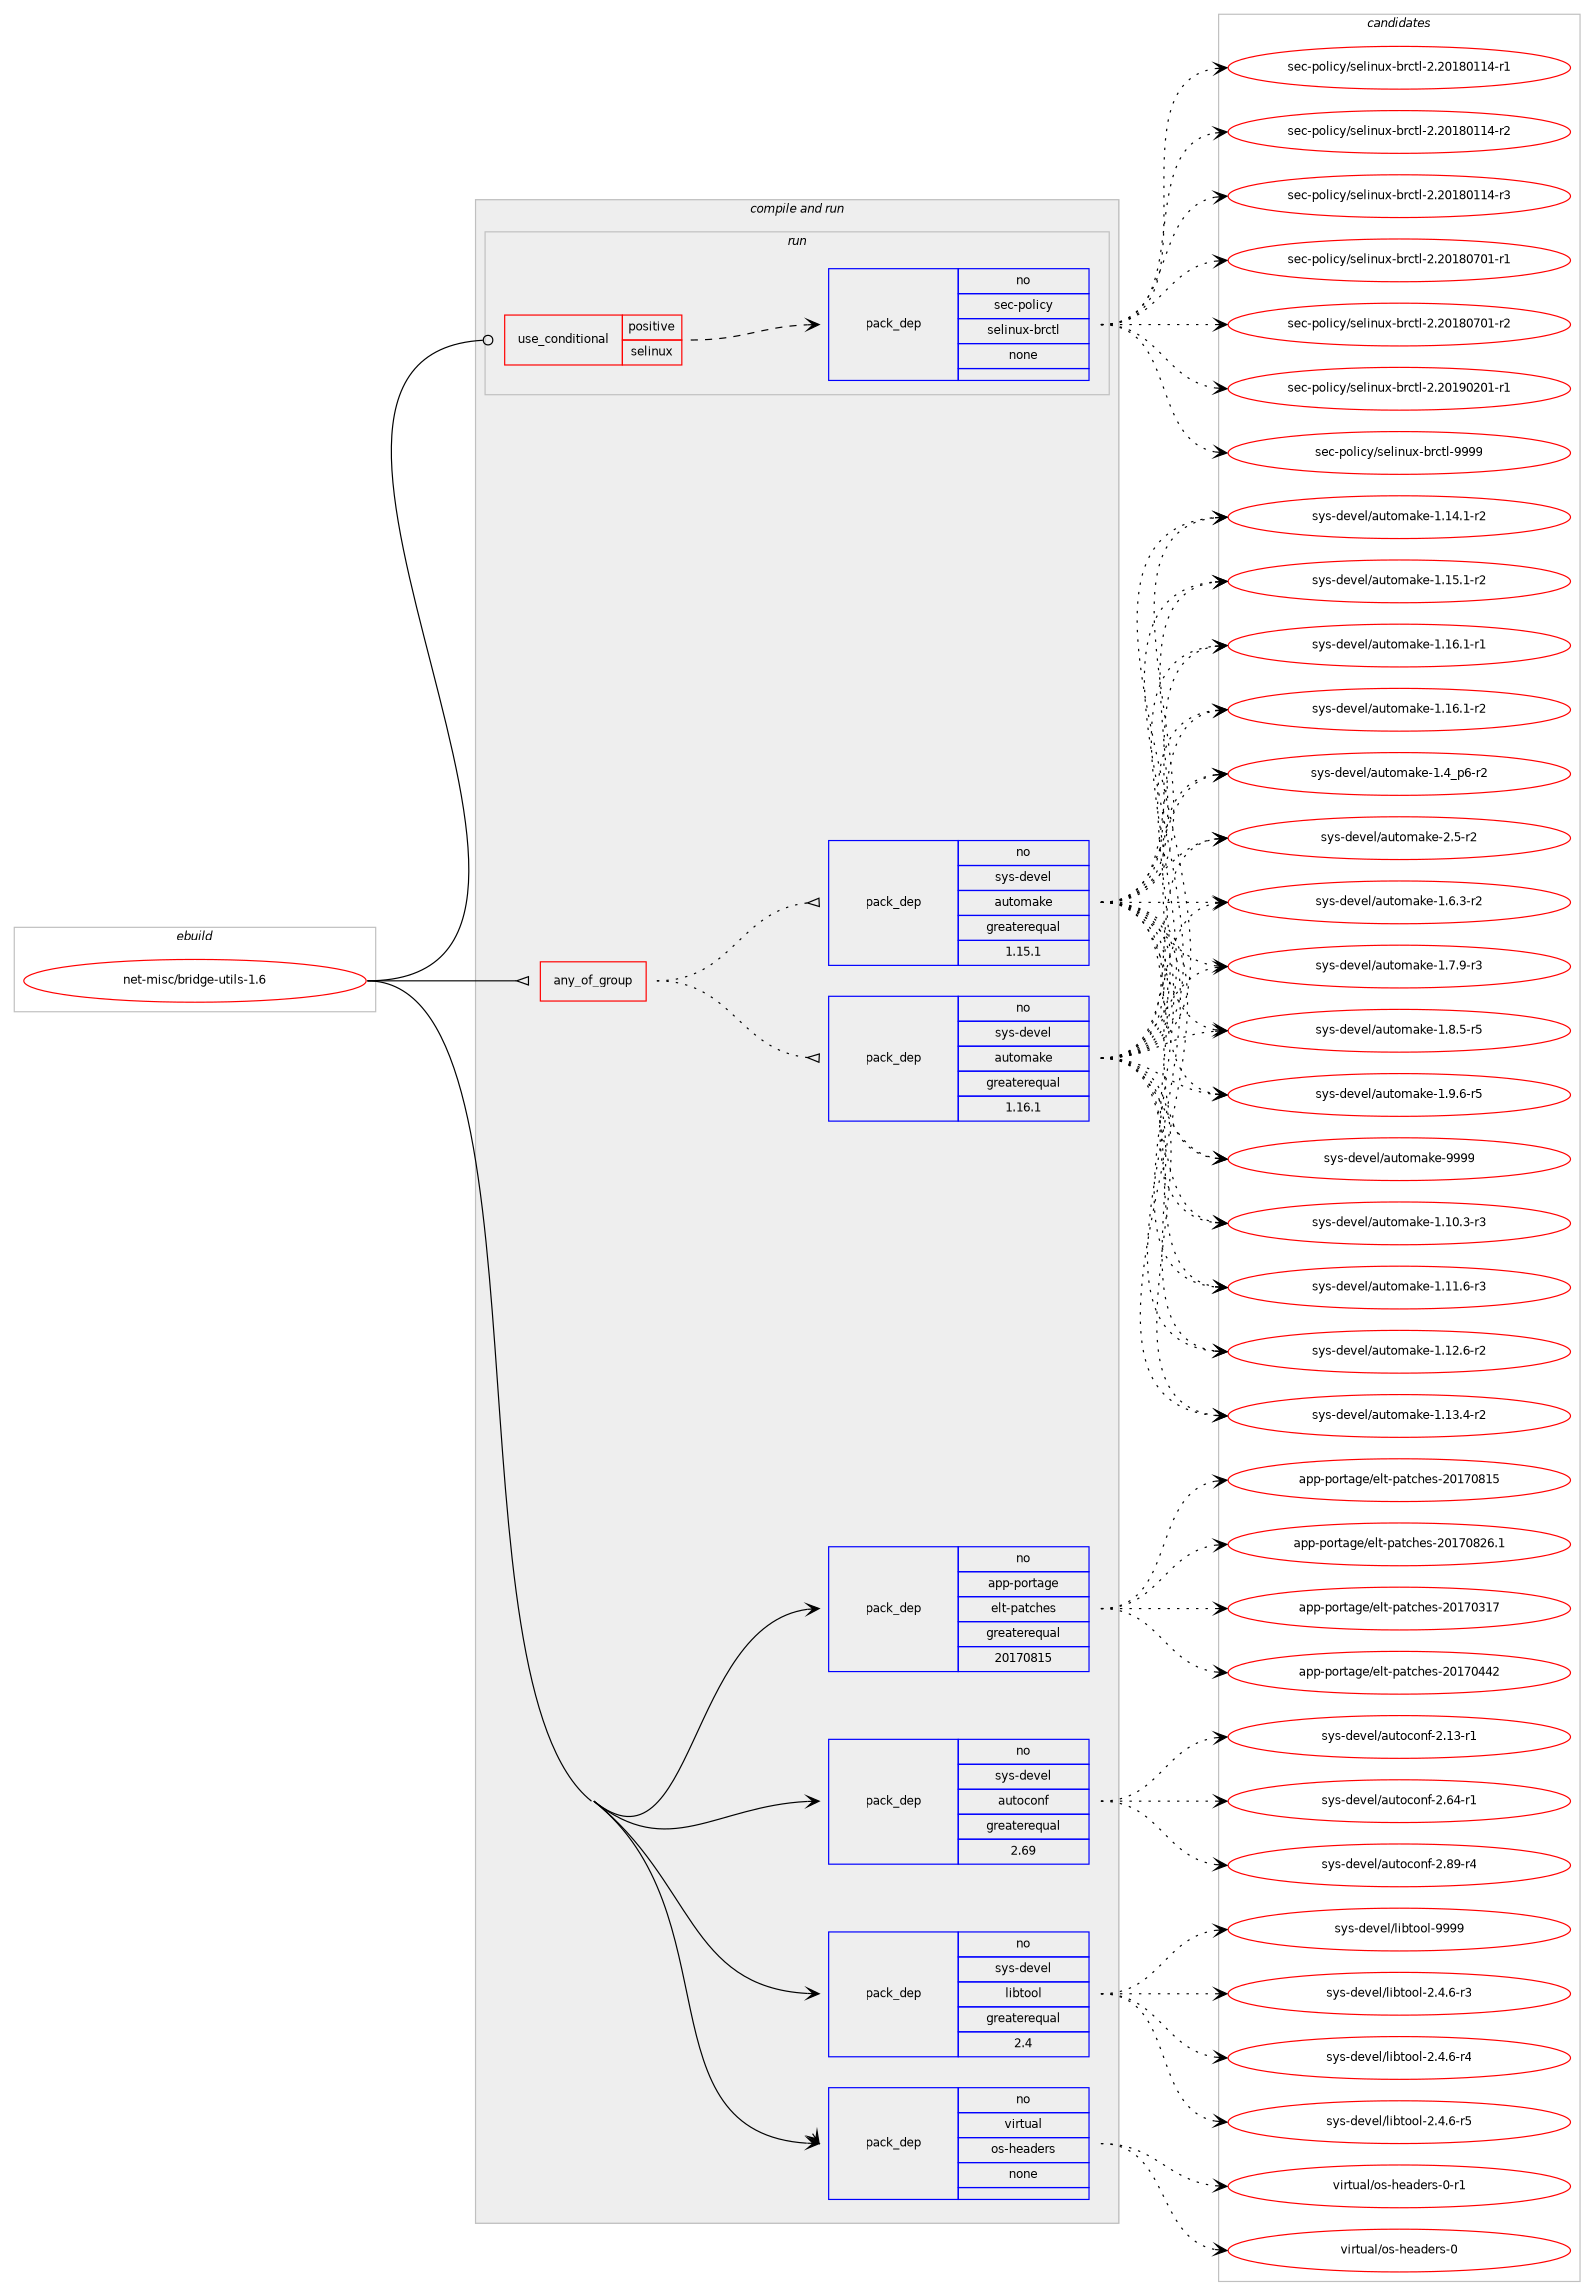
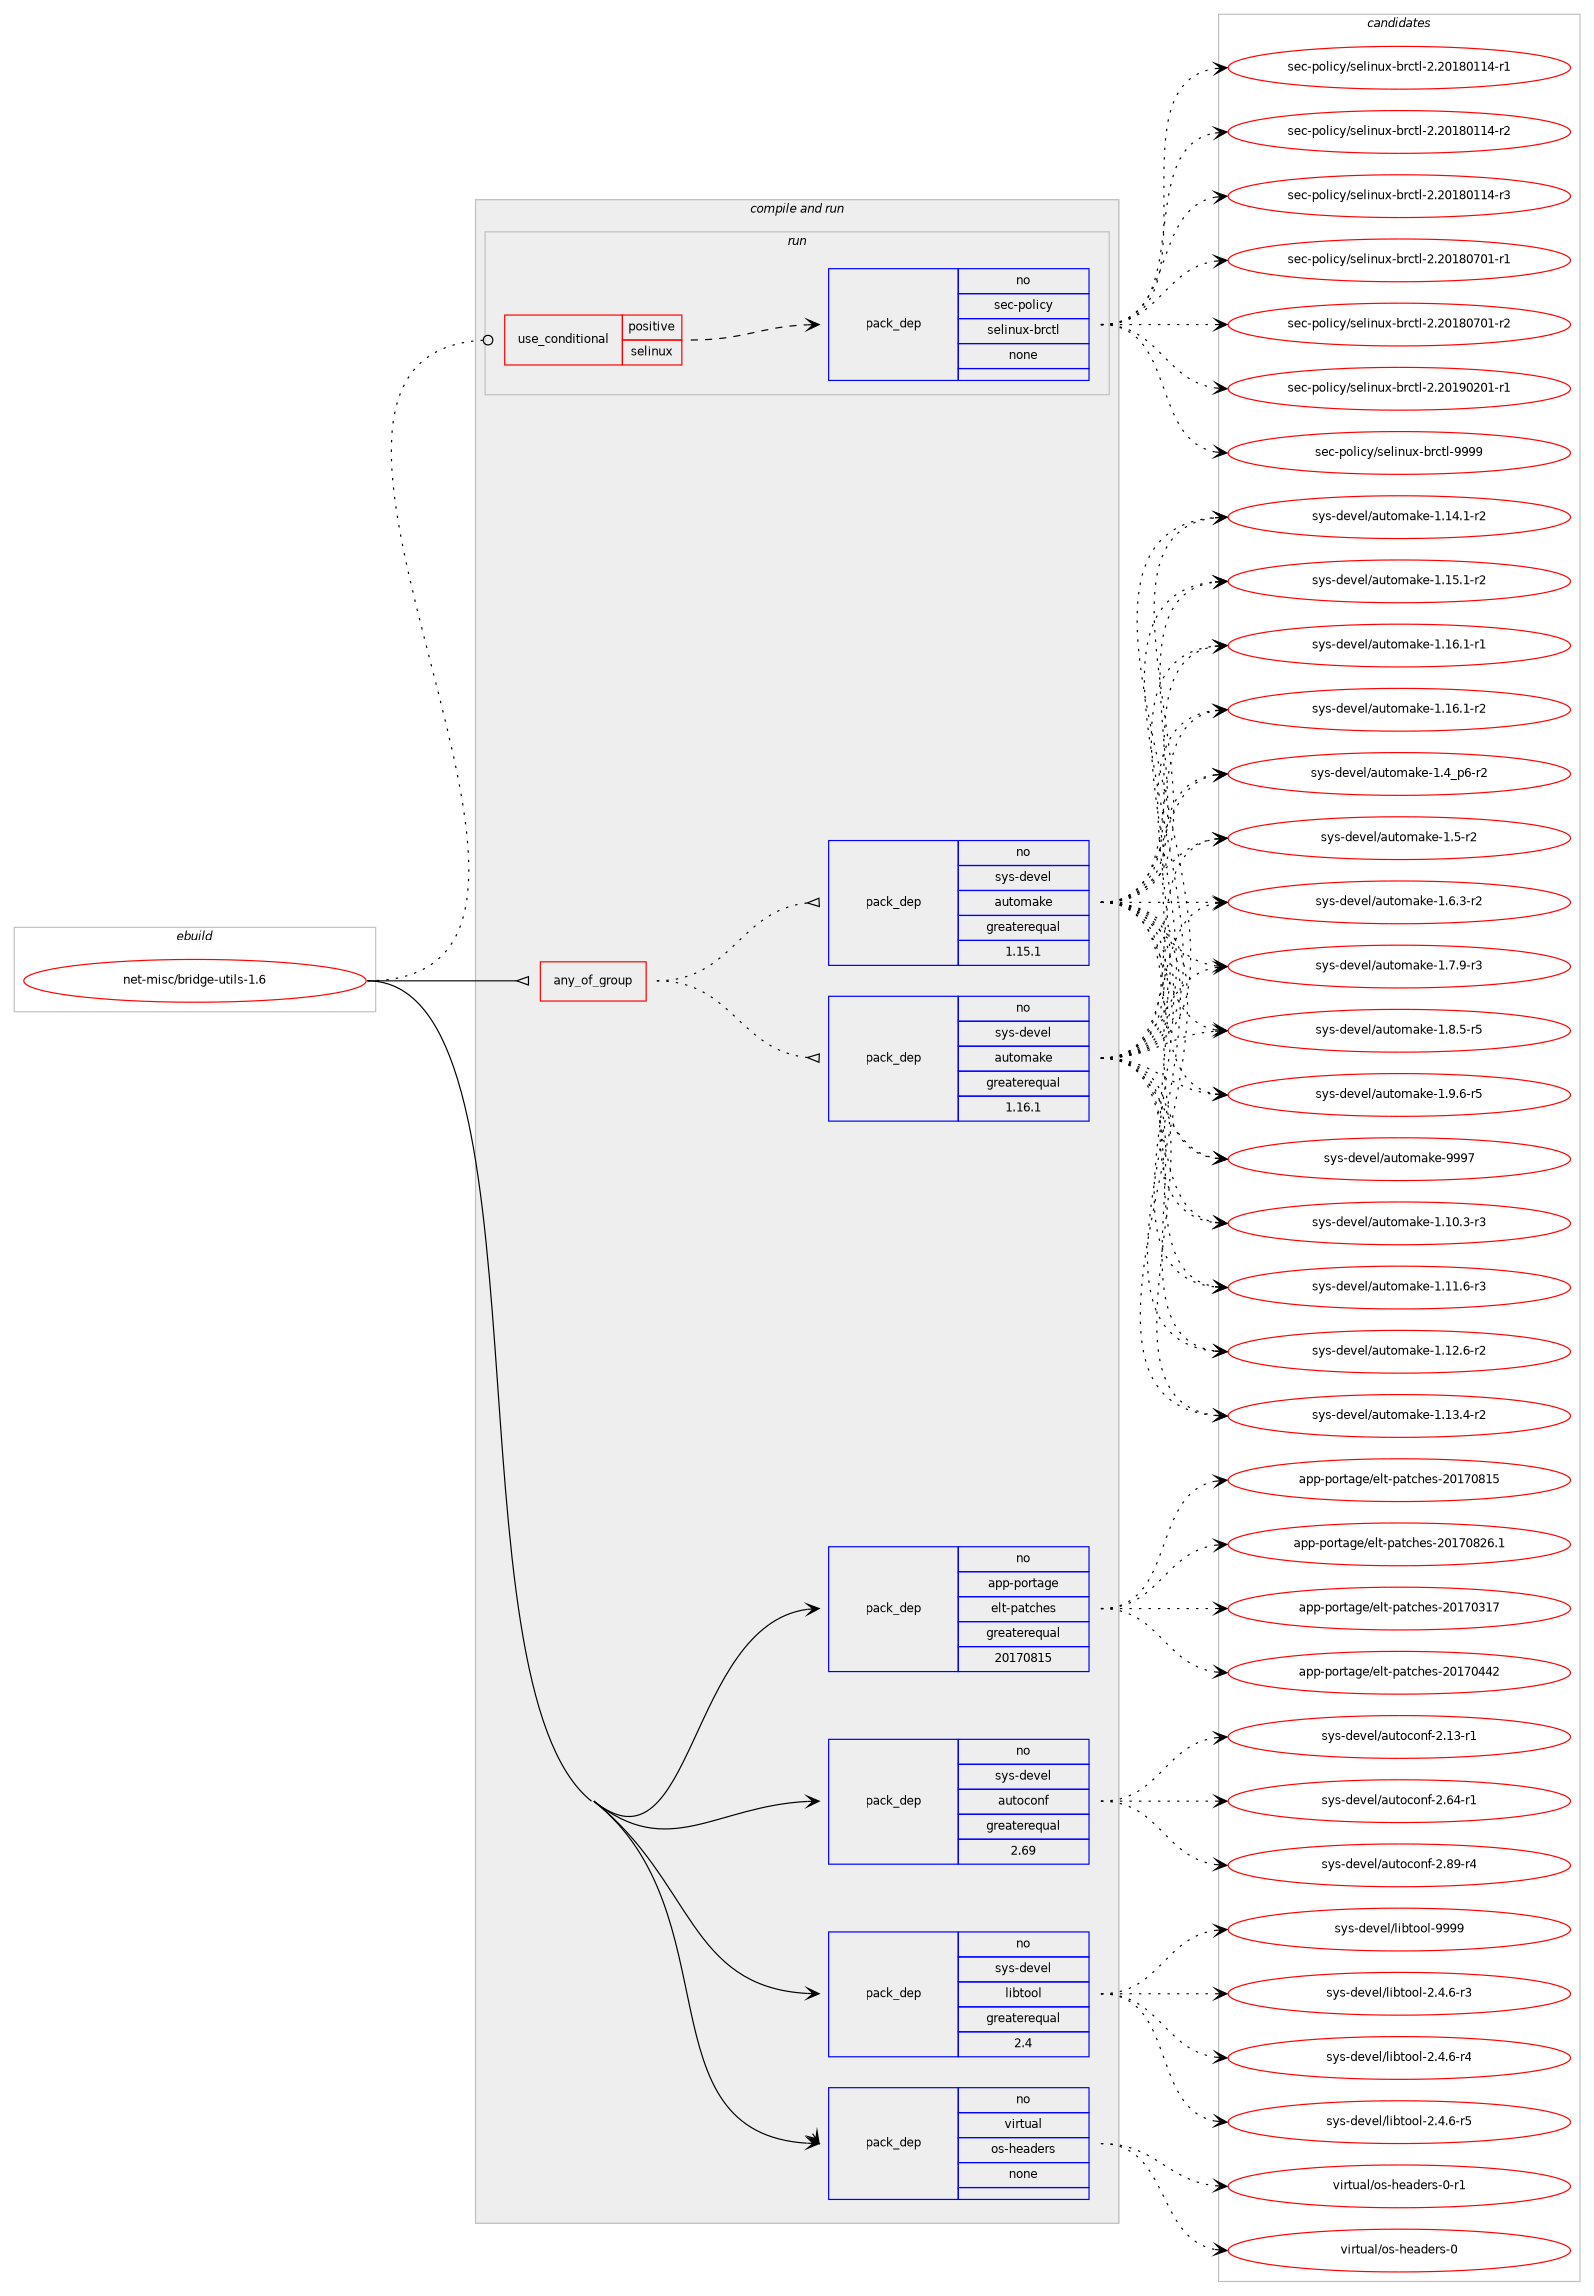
edge "net-misc/bridge-utils-1.6" -> "use_conditional": style solid -> dotted
node "sys-devel/automake-2.5-r2": label "sys-devel/automake-2.5-r2" -> "sys-devel/automake-1.5-r2"
node "sys-devel/automake-9999": label "sys-devel/automake-9999" -> "sys-devel/automake-9997"
